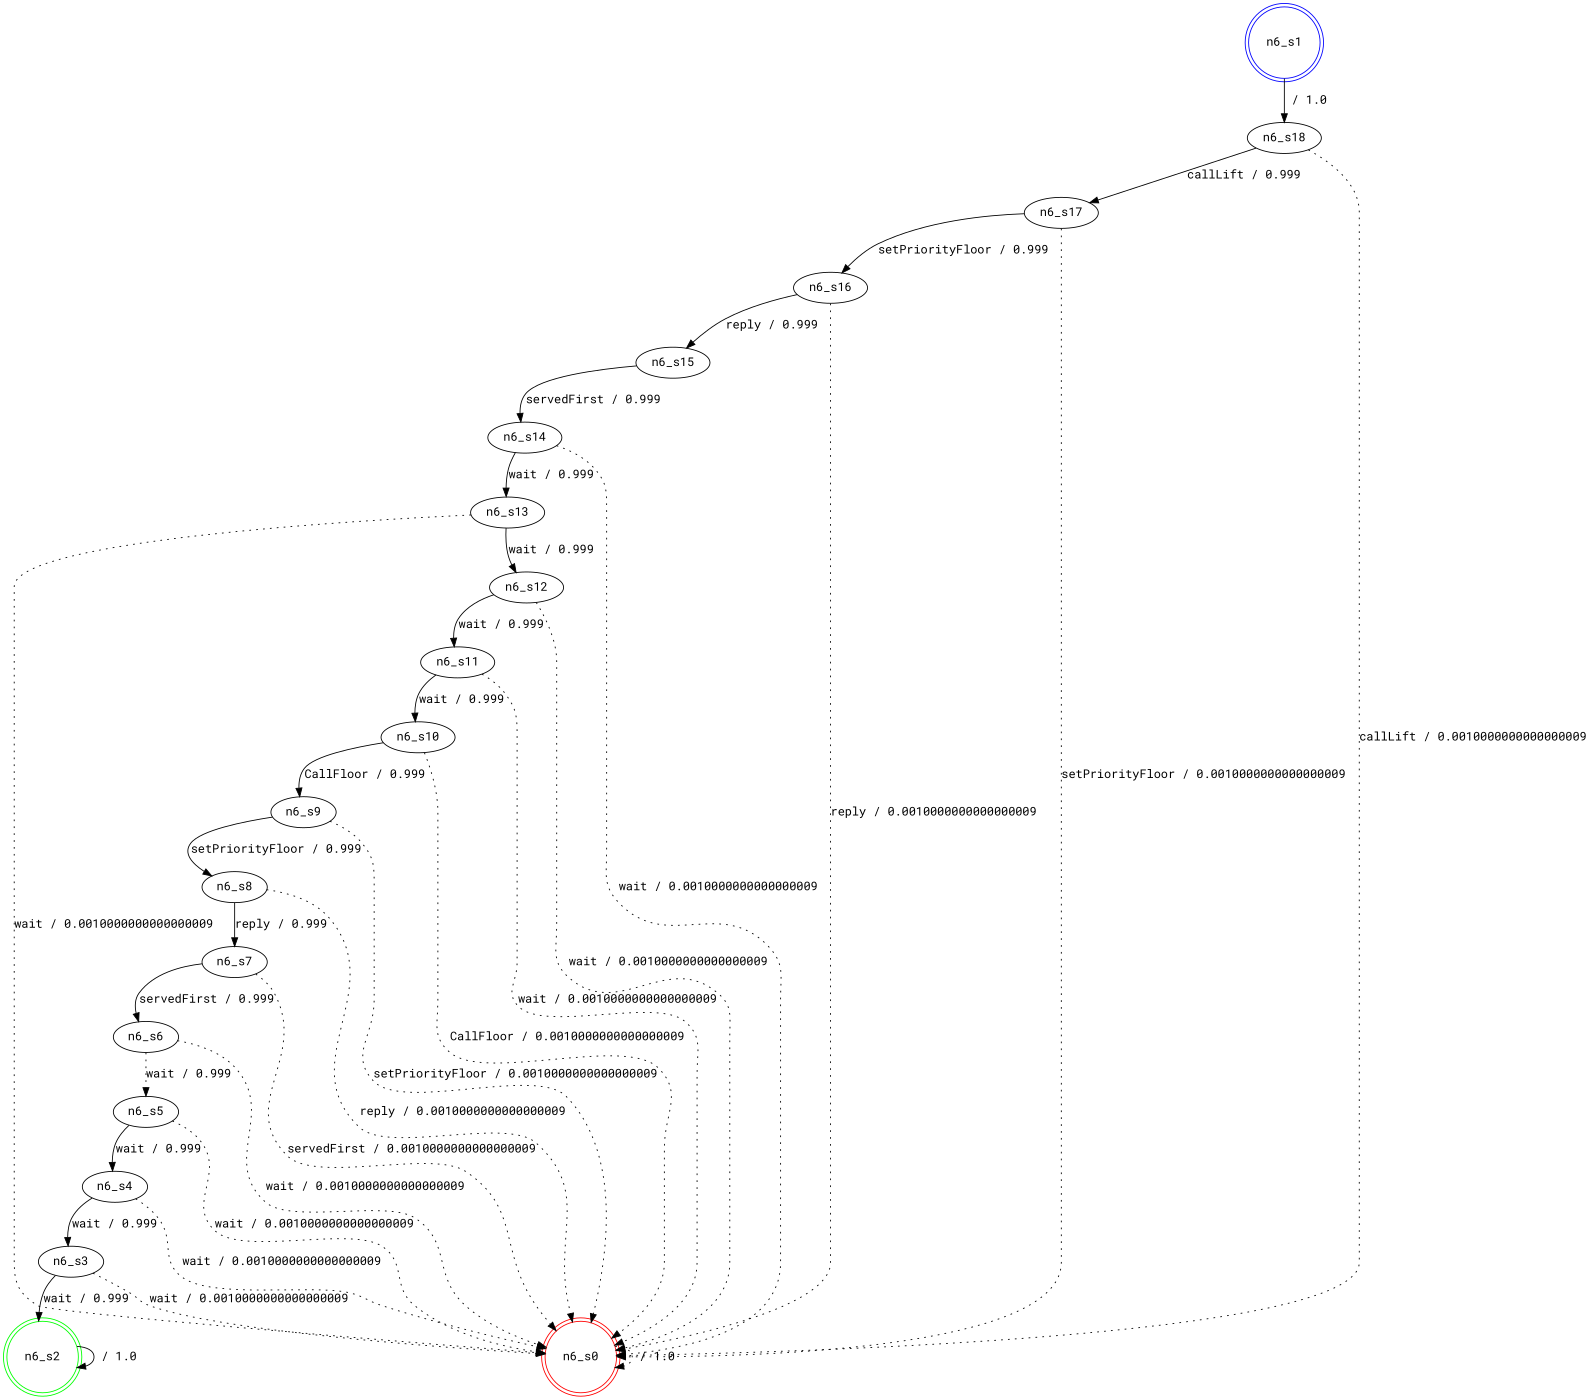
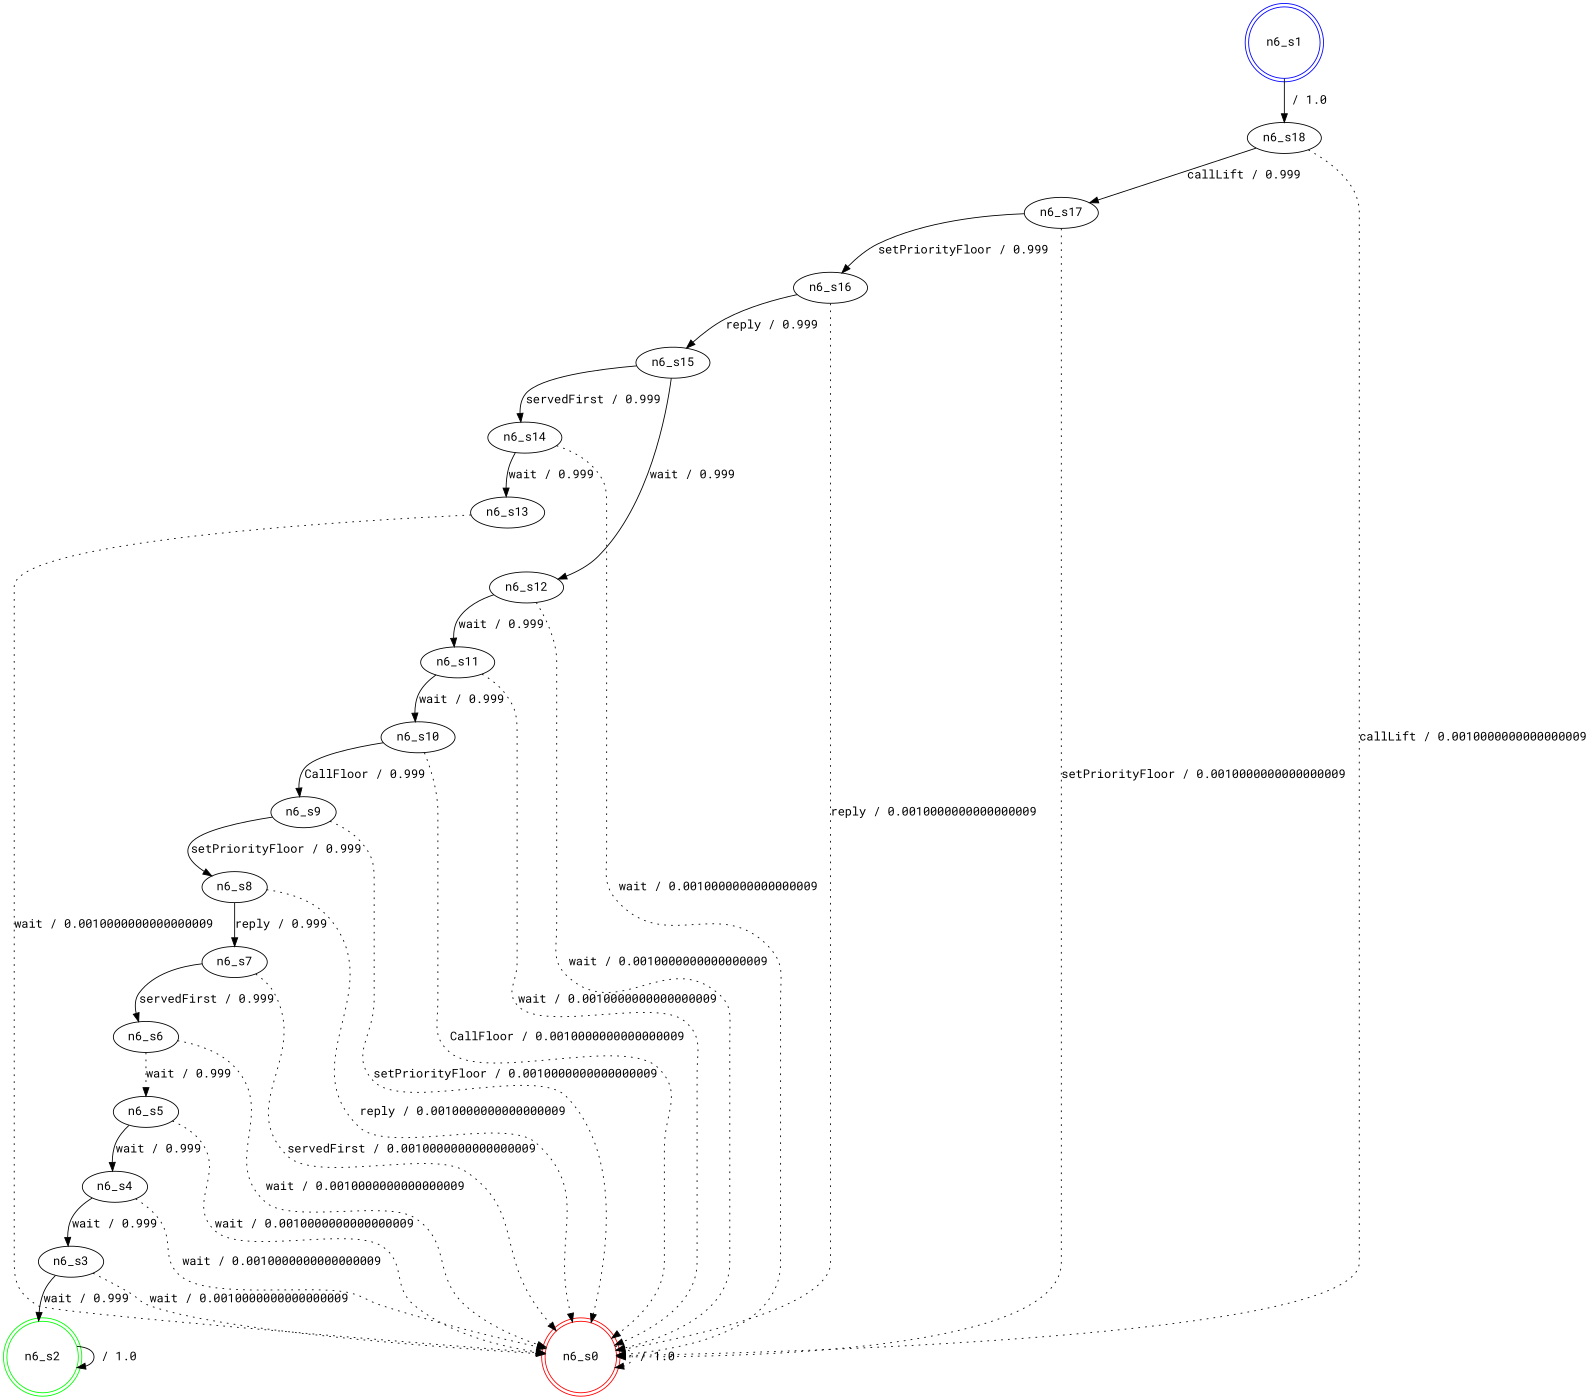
edge "n6_s13" -> "n6_s12": now "n6_s15" -> "n6_s12"
